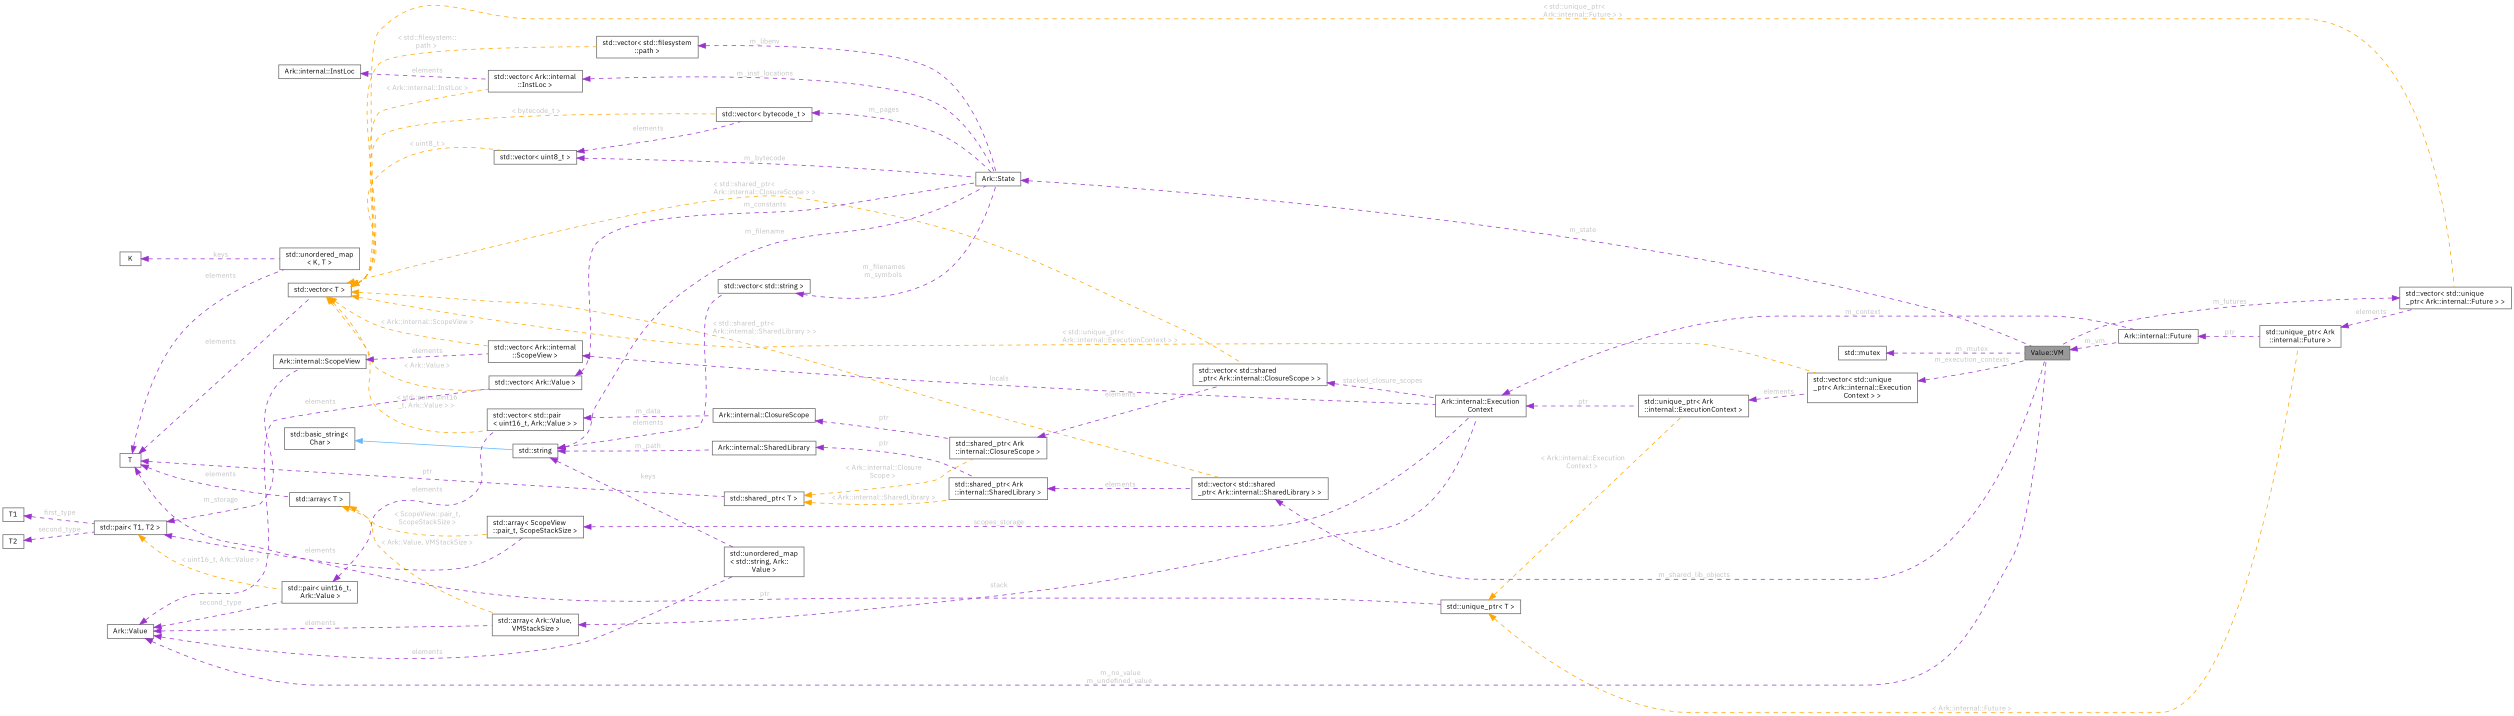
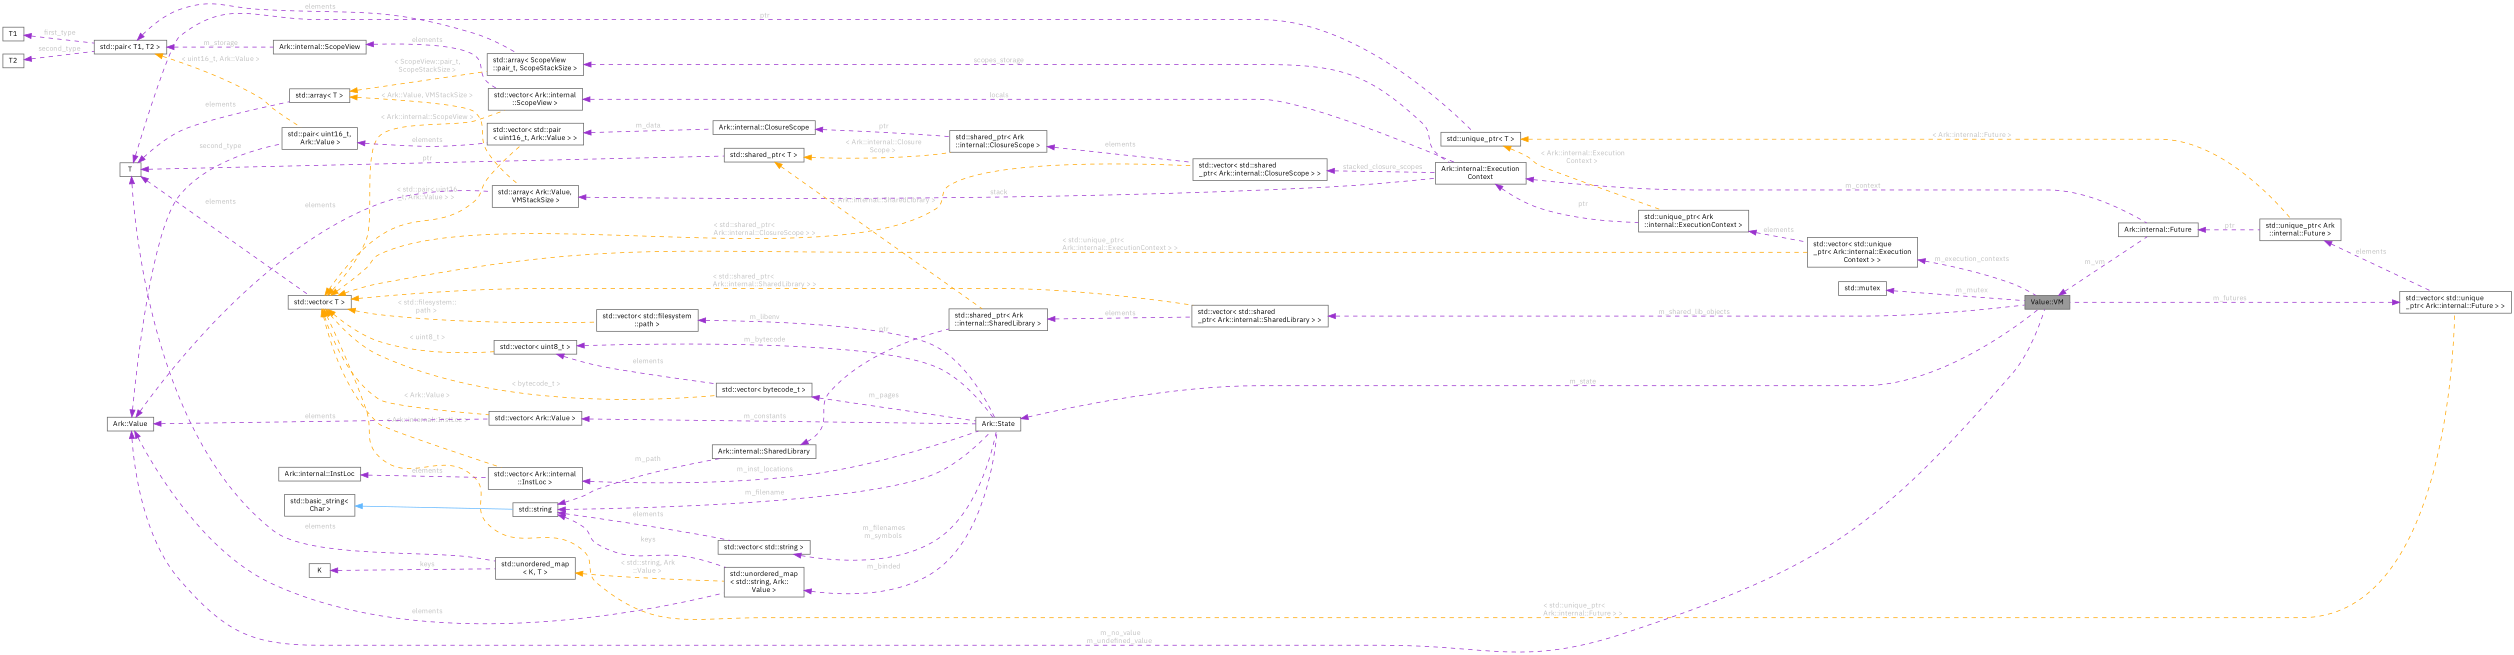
edge "Ark::State" -> "std::unordered_map < std::string, Ark:: Value >": added, label "m_binded"
edge "std::unordered_map < std::string, Ark:: Value >" -> "std::unordered_map < K, T >": added, label "< std::string, Ark ::Value >"
